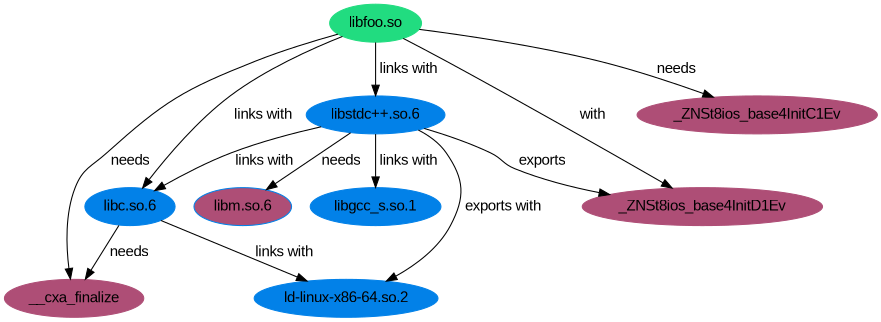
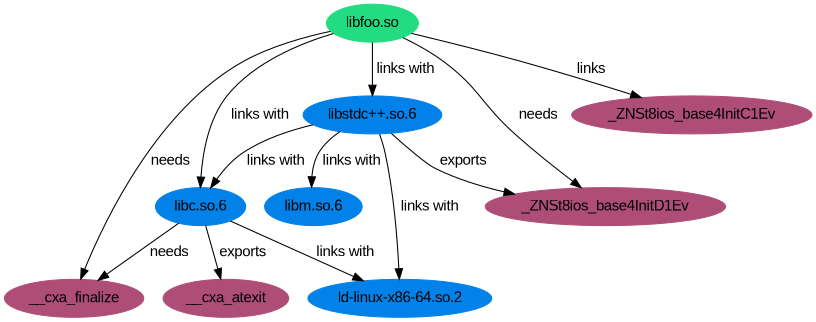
edge "libfoo.so" -> "_ZNSt8ios_base4InitC1Ev": label " needs " -> " links "
edge "libfoo.so" -> "_ZNSt8ios_base4InitD1Ev": label " with " -> " needs "
edge "libstdc++.so.6" -> "libm.so.6": label " needs " -> " links with "
node "libm.so.6": fillcolor #ae4e76 -> #0281e8
node "libgcc_s.so.1": removed
edge "libstdc++.so.6" -> "ld-linux-x86-64.so.2": label " exports with " -> " links with "
node "__cxa_atexit": added
